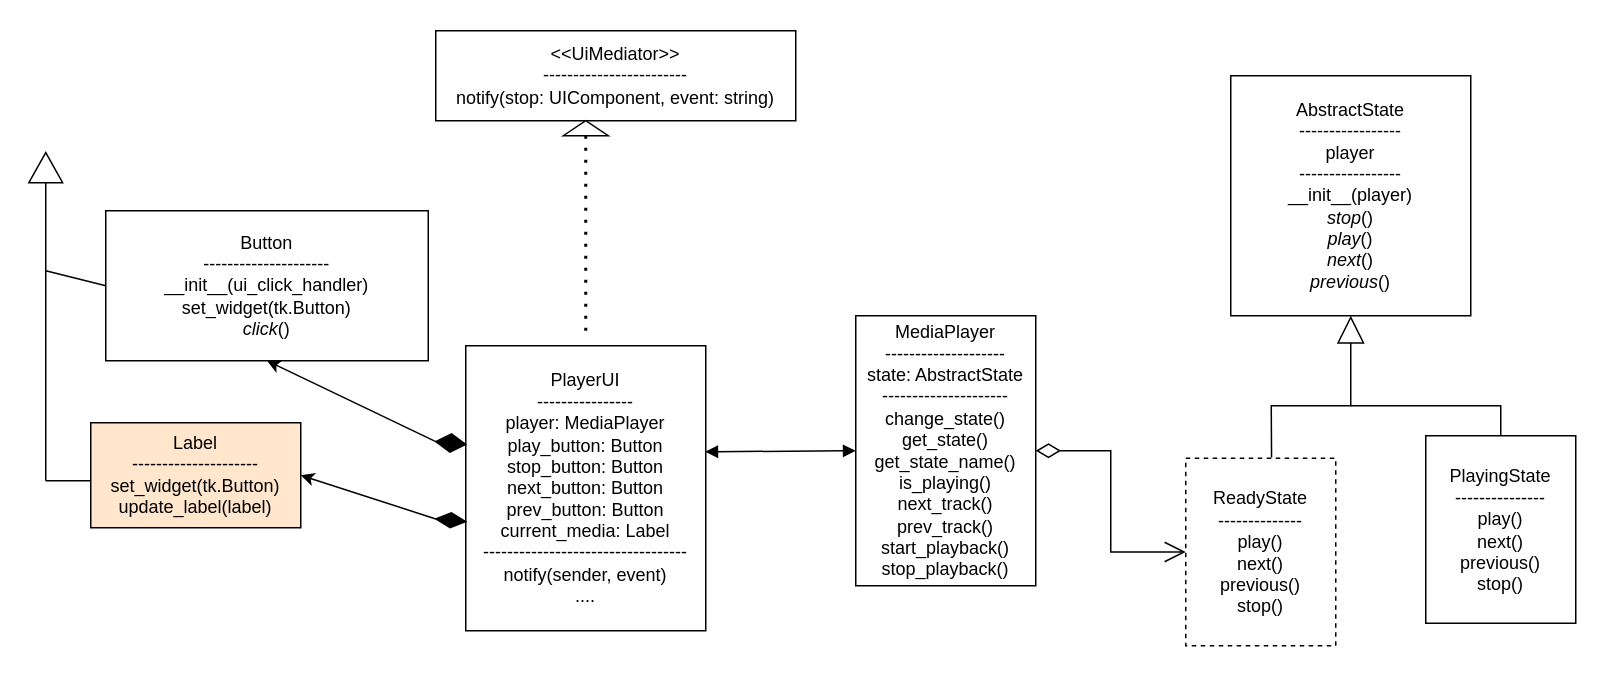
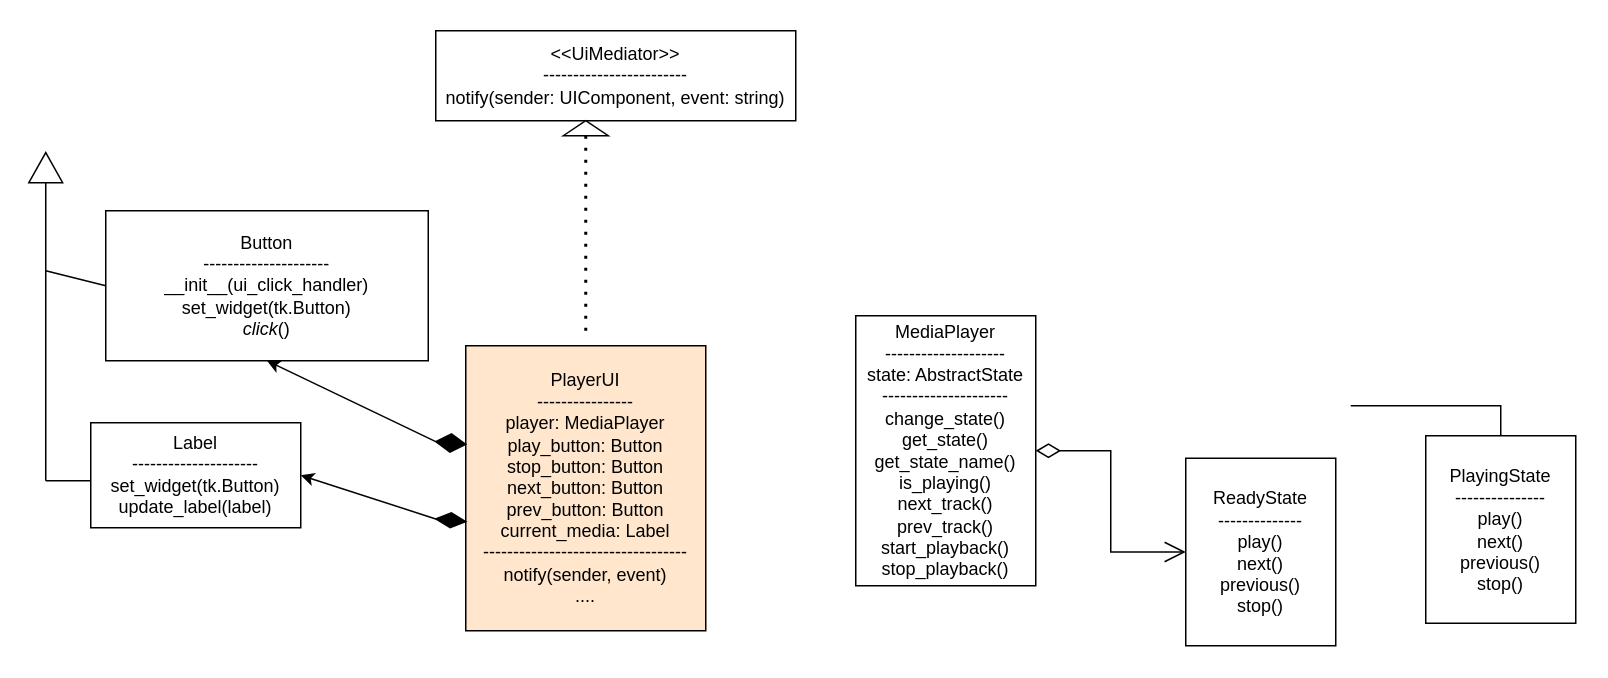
node "<<UiMediator>> ------------------------ notify(stop: UIComponent, event: string)": label "<<UiMediator>> ------------------------ notify(stop: UIComponent, event: string)" -> "<<UiMediator>> ------------------------ notify(sender: UIComponent, event: string)"
node "AbstractState ----------------- player ----------------- __init__(player) stop() play() next() previous()": removed
edge "ReadyState -------------- play() next() previous() stop()" -> "AbstractState ----------------- player ----------------- __init__(player) stop() play() next() previous()": removed
edge "MediaPlayer -------------------- state: AbstractState --------------------- change_state() get_state() get_state_name() is_playing() next_track() prev_track() start_playback() stop_playback()" -- "PlayerUI ---------------- player: MediaPlayer play_button: Button stop_button: Button next_button: Button prev_button: Button current_media: Label ---------------------------------- notify(sender, event) ....": removed
node "Label --------------------- set_widget(tk.Button) update_label(label)": fillcolor #ffe6cc -> #ffffff
node "PlayerUI ---------------- player: MediaPlayer play_button: Button stop_button: Button next_button: Button prev_button: Button current_media: Label ---------------------------------- notify(sender, event) ....": fillcolor #ffffff -> #ffe6cc
node "ReadyState -------------- play() next() previous() stop()": style dashed -> solid
